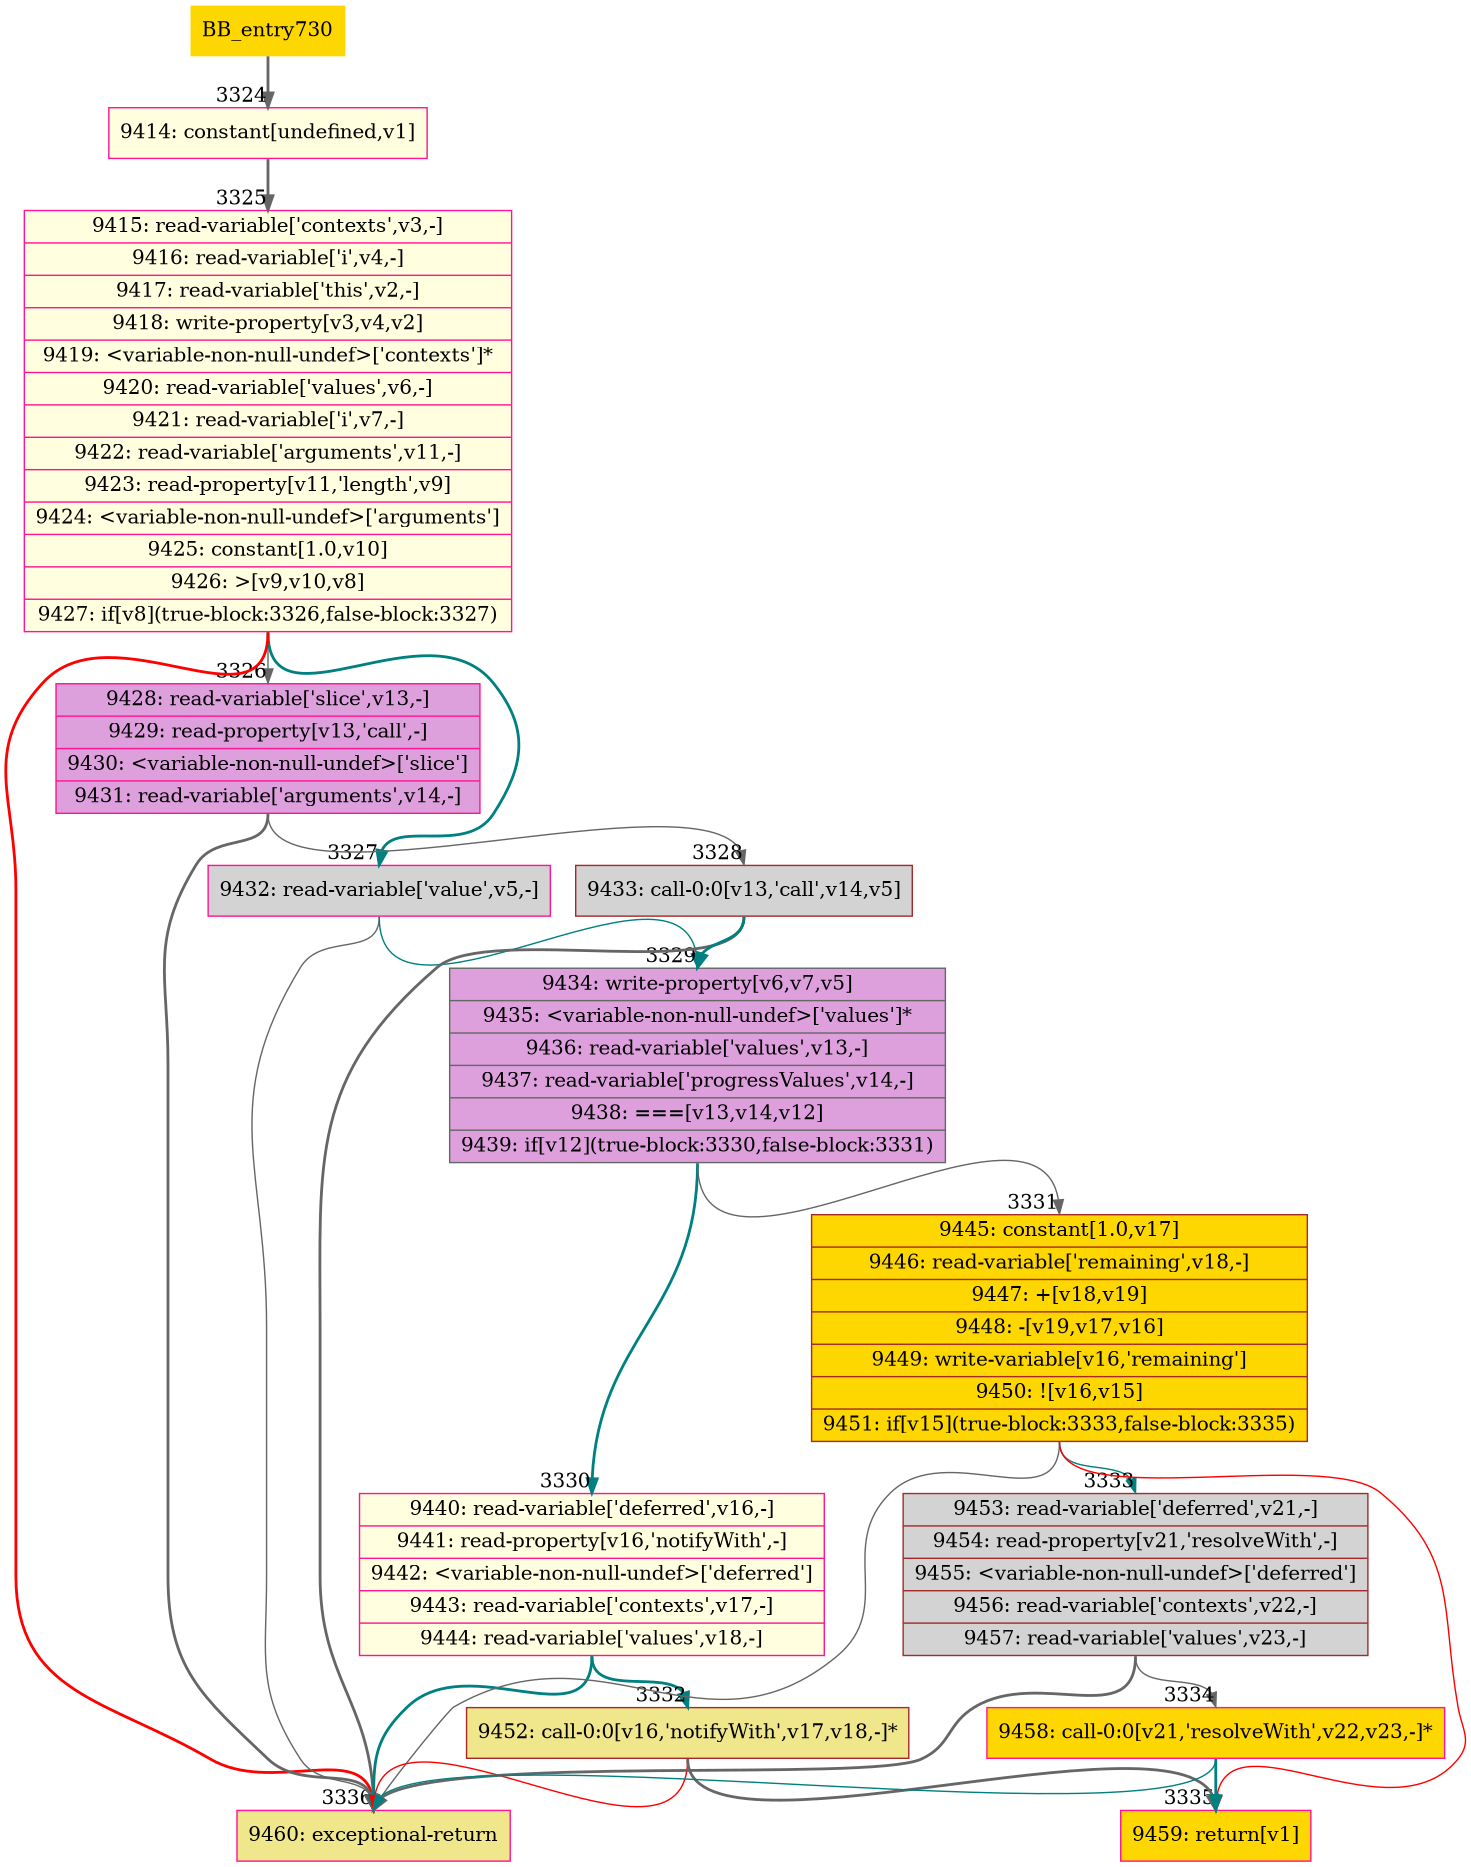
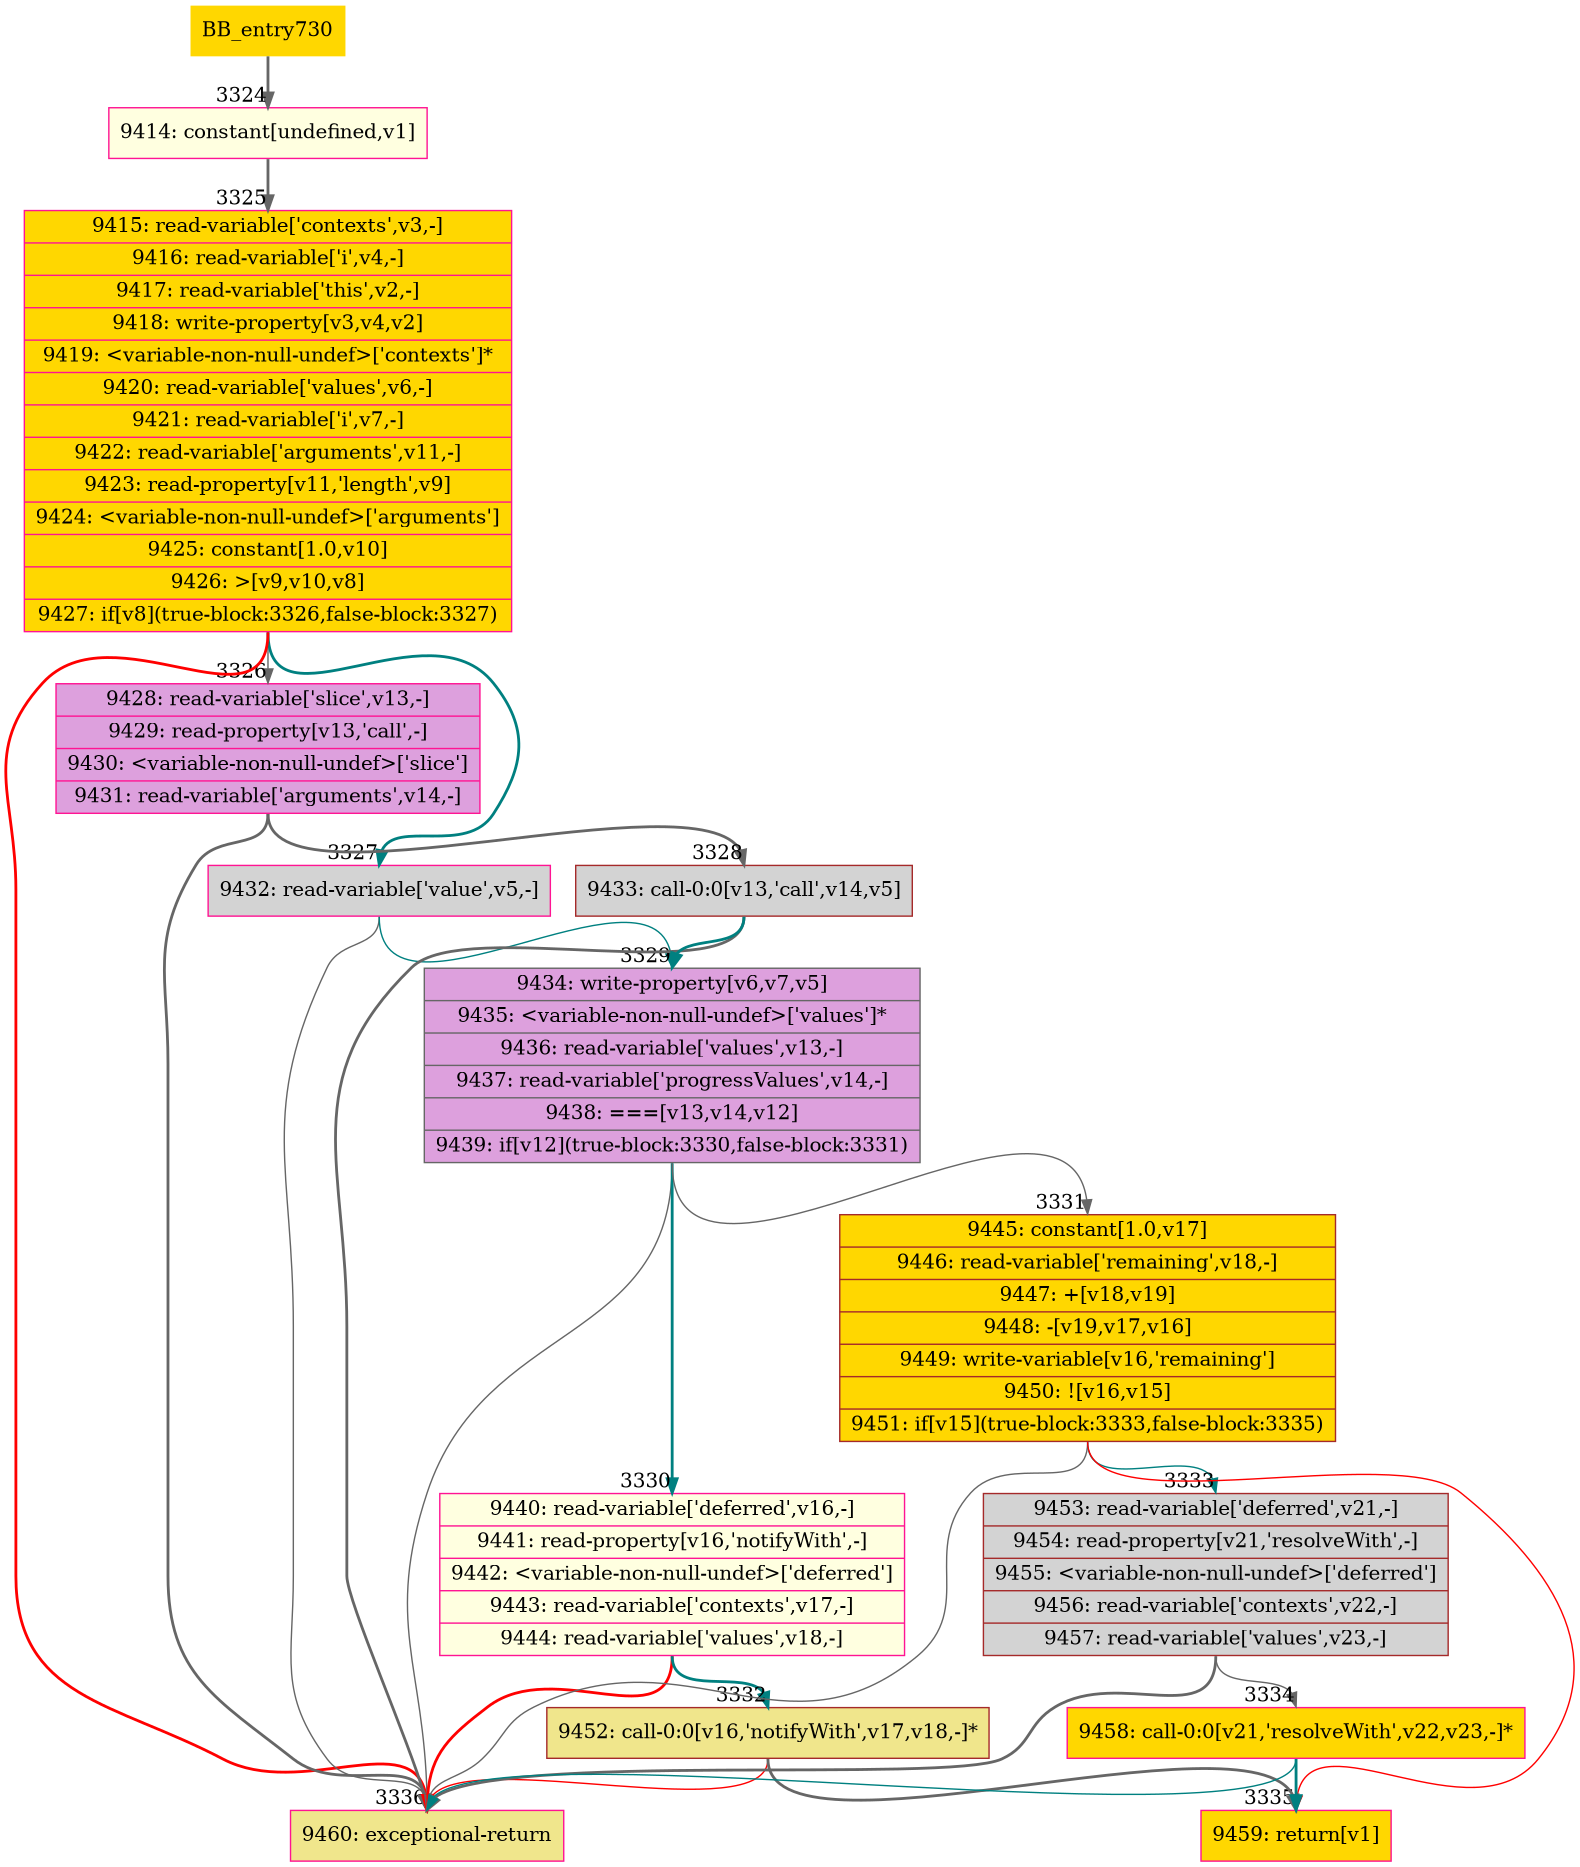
node "9415: read-variable['contexts',v3,-]": fillcolor lightyellow -> gold
edge "9428: read-variable['slice',v13,-]" -> "9433: call-0:0[v13,'call',v14,v5]": style solid -> bold
edge "9434: write-property[v6,v7,v5]" -> "9460: exceptional-return": added
edge "9440: read-variable['deferred',v16,-]" -> "9460: exceptional-return": color teal -> red
